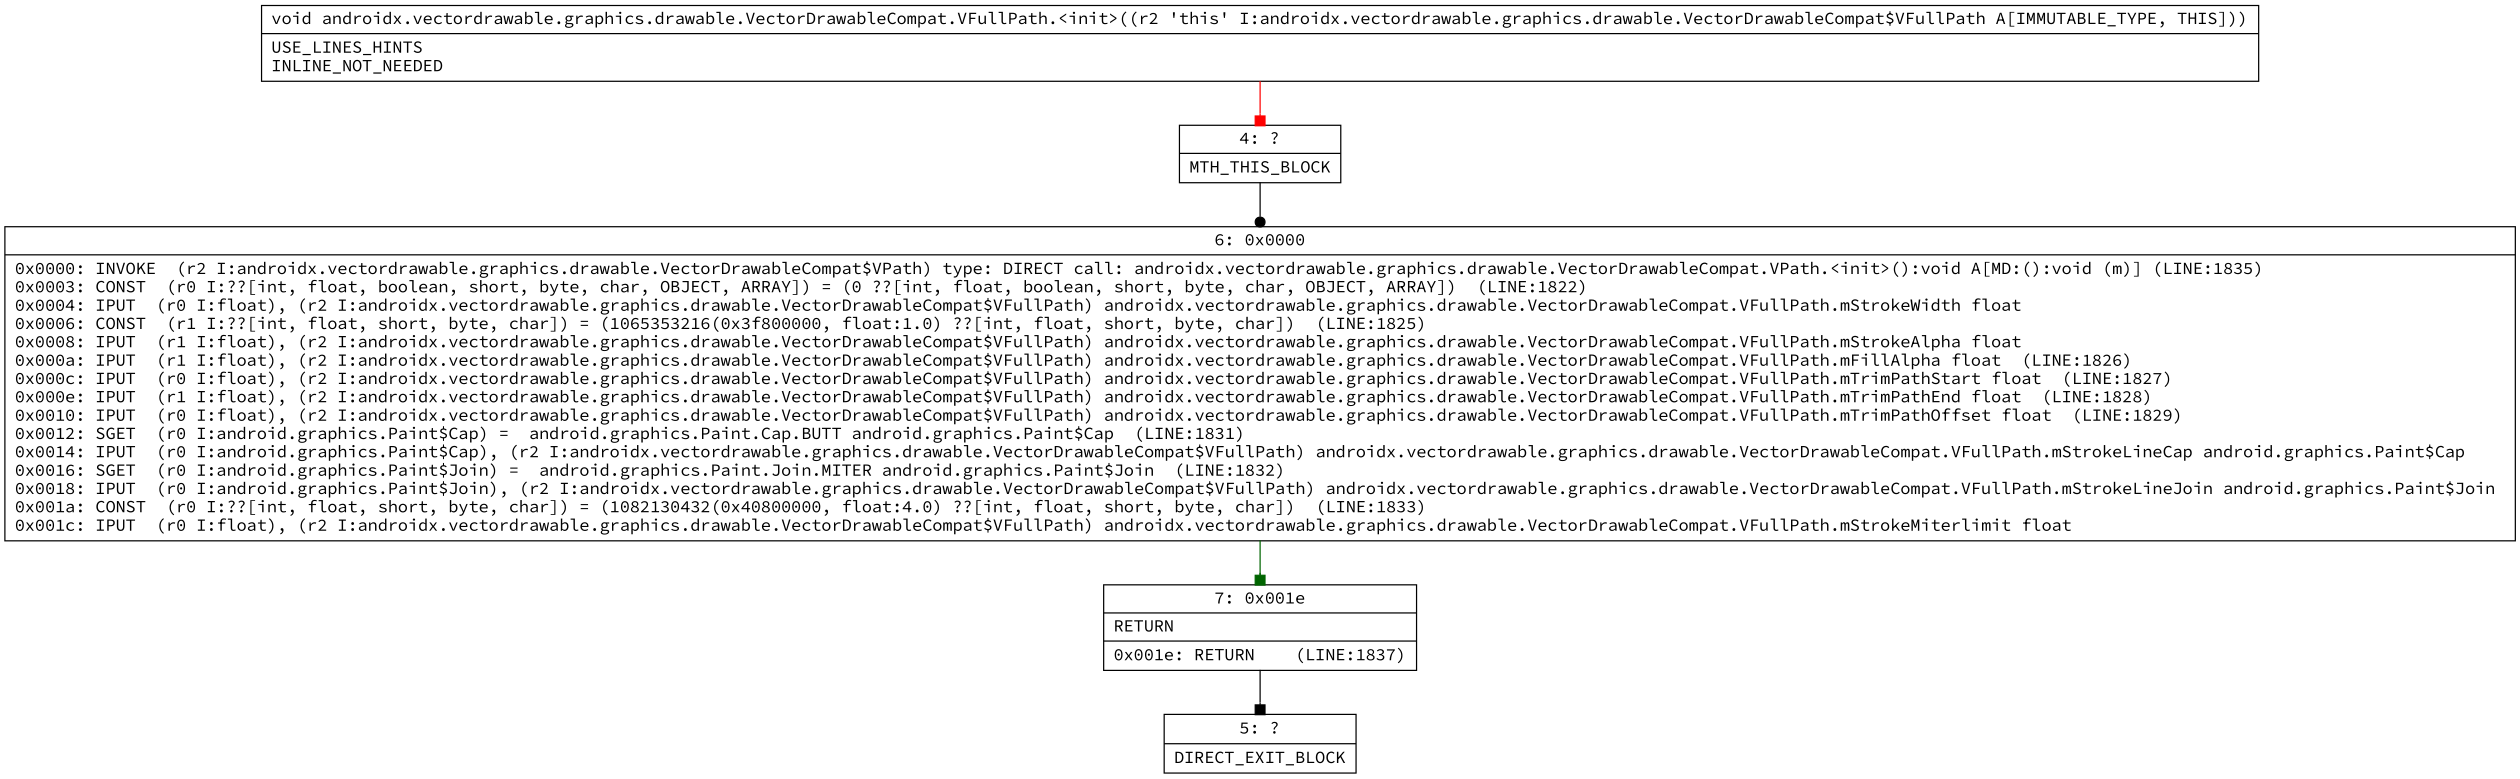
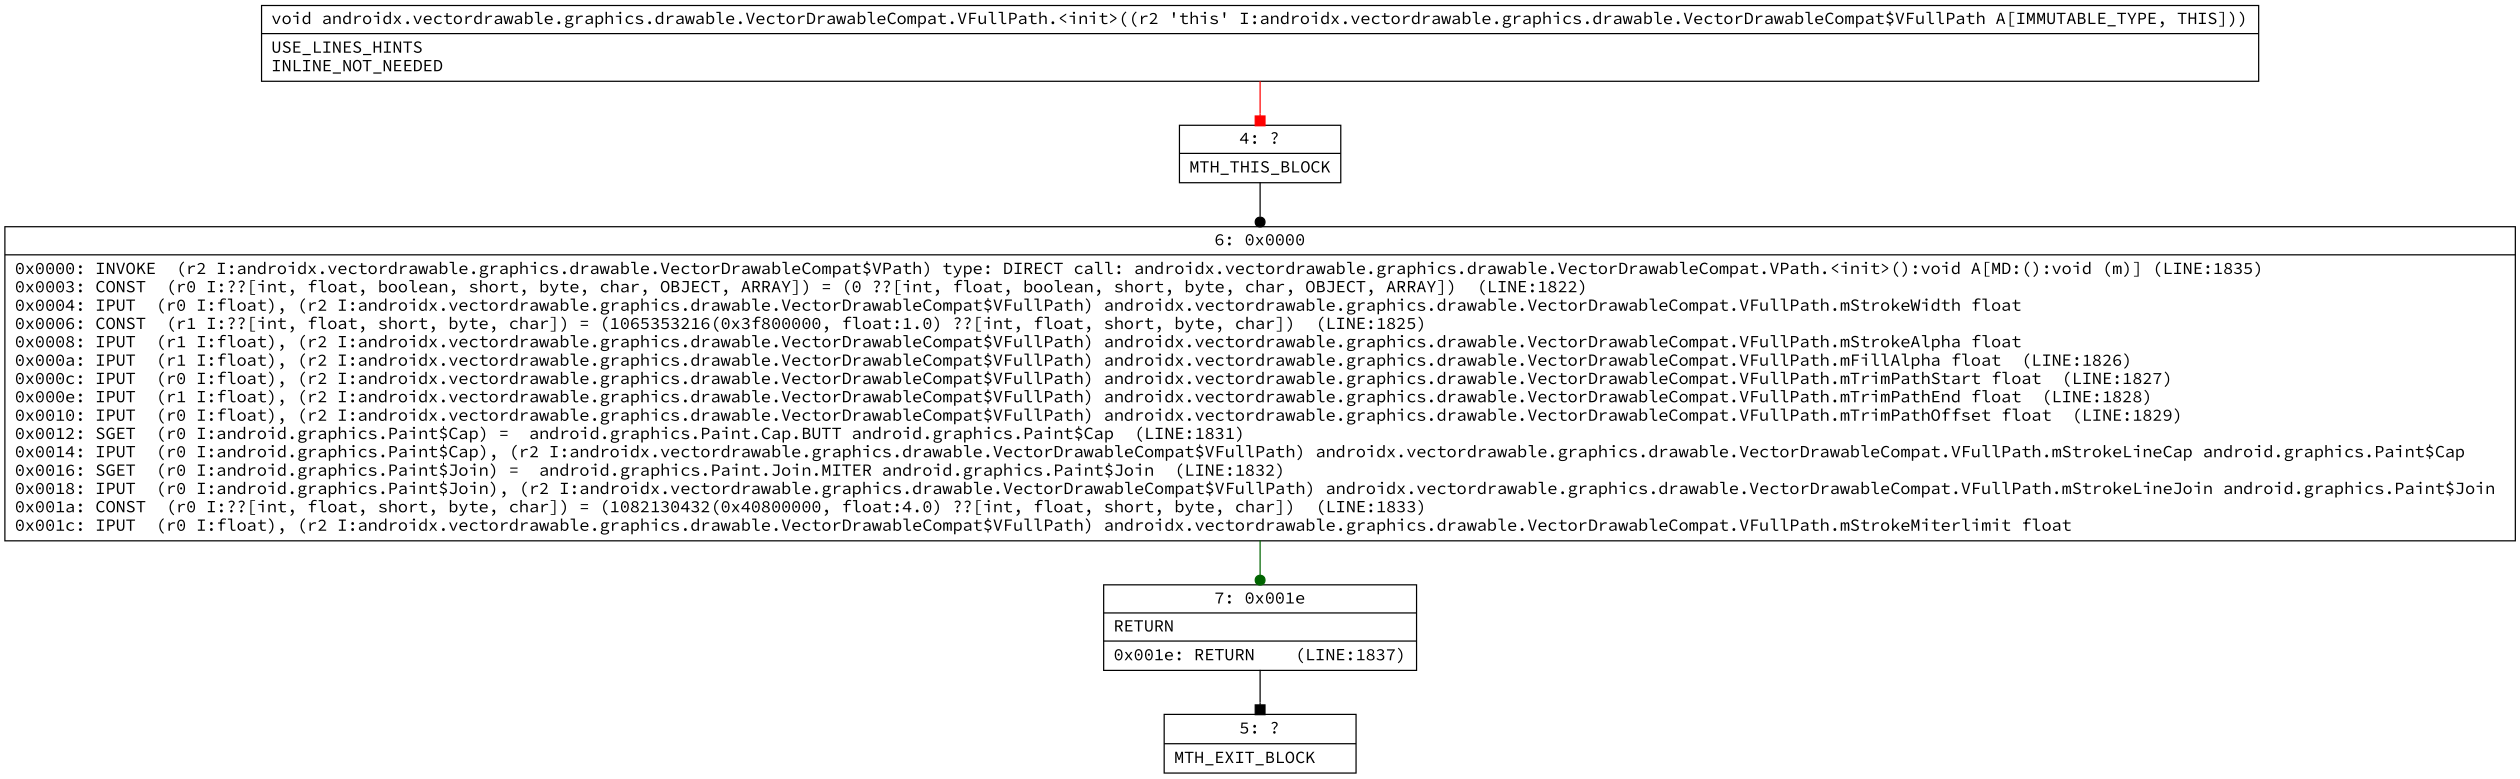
edge "6: 0x0000" -> "7: 0x001e": arrowhead box -> dot
node "5: ?": text "DIRECT_EXIT_BLOCK" -> "MTH_EXIT_BLOCK"
